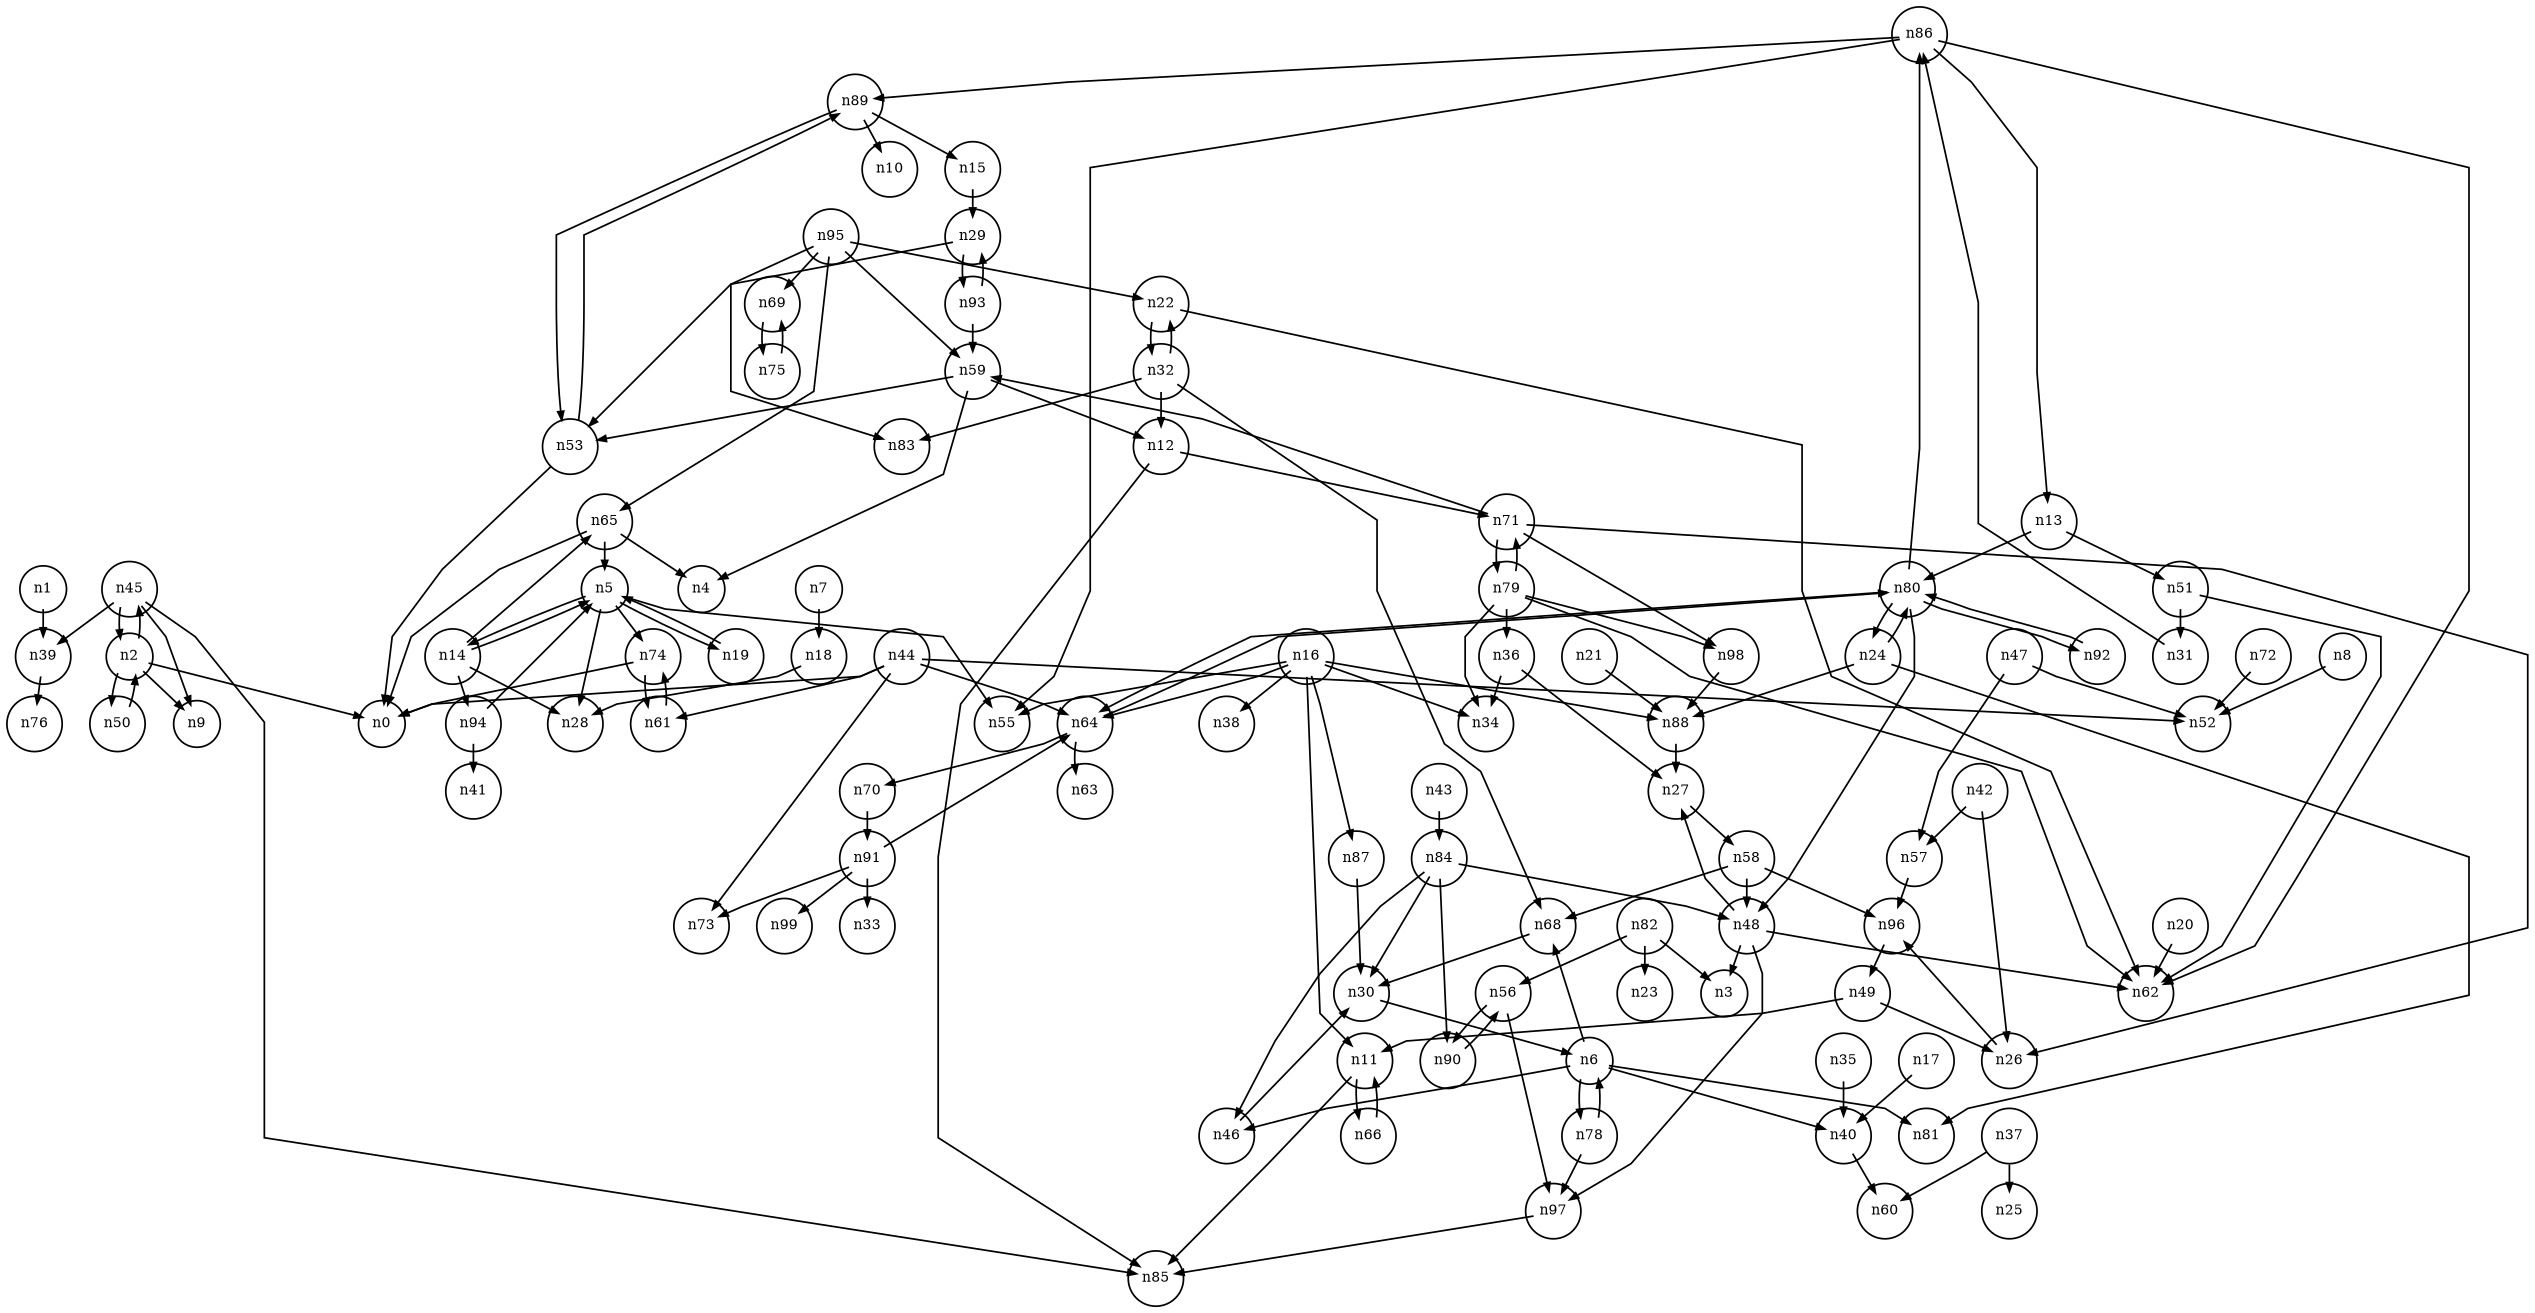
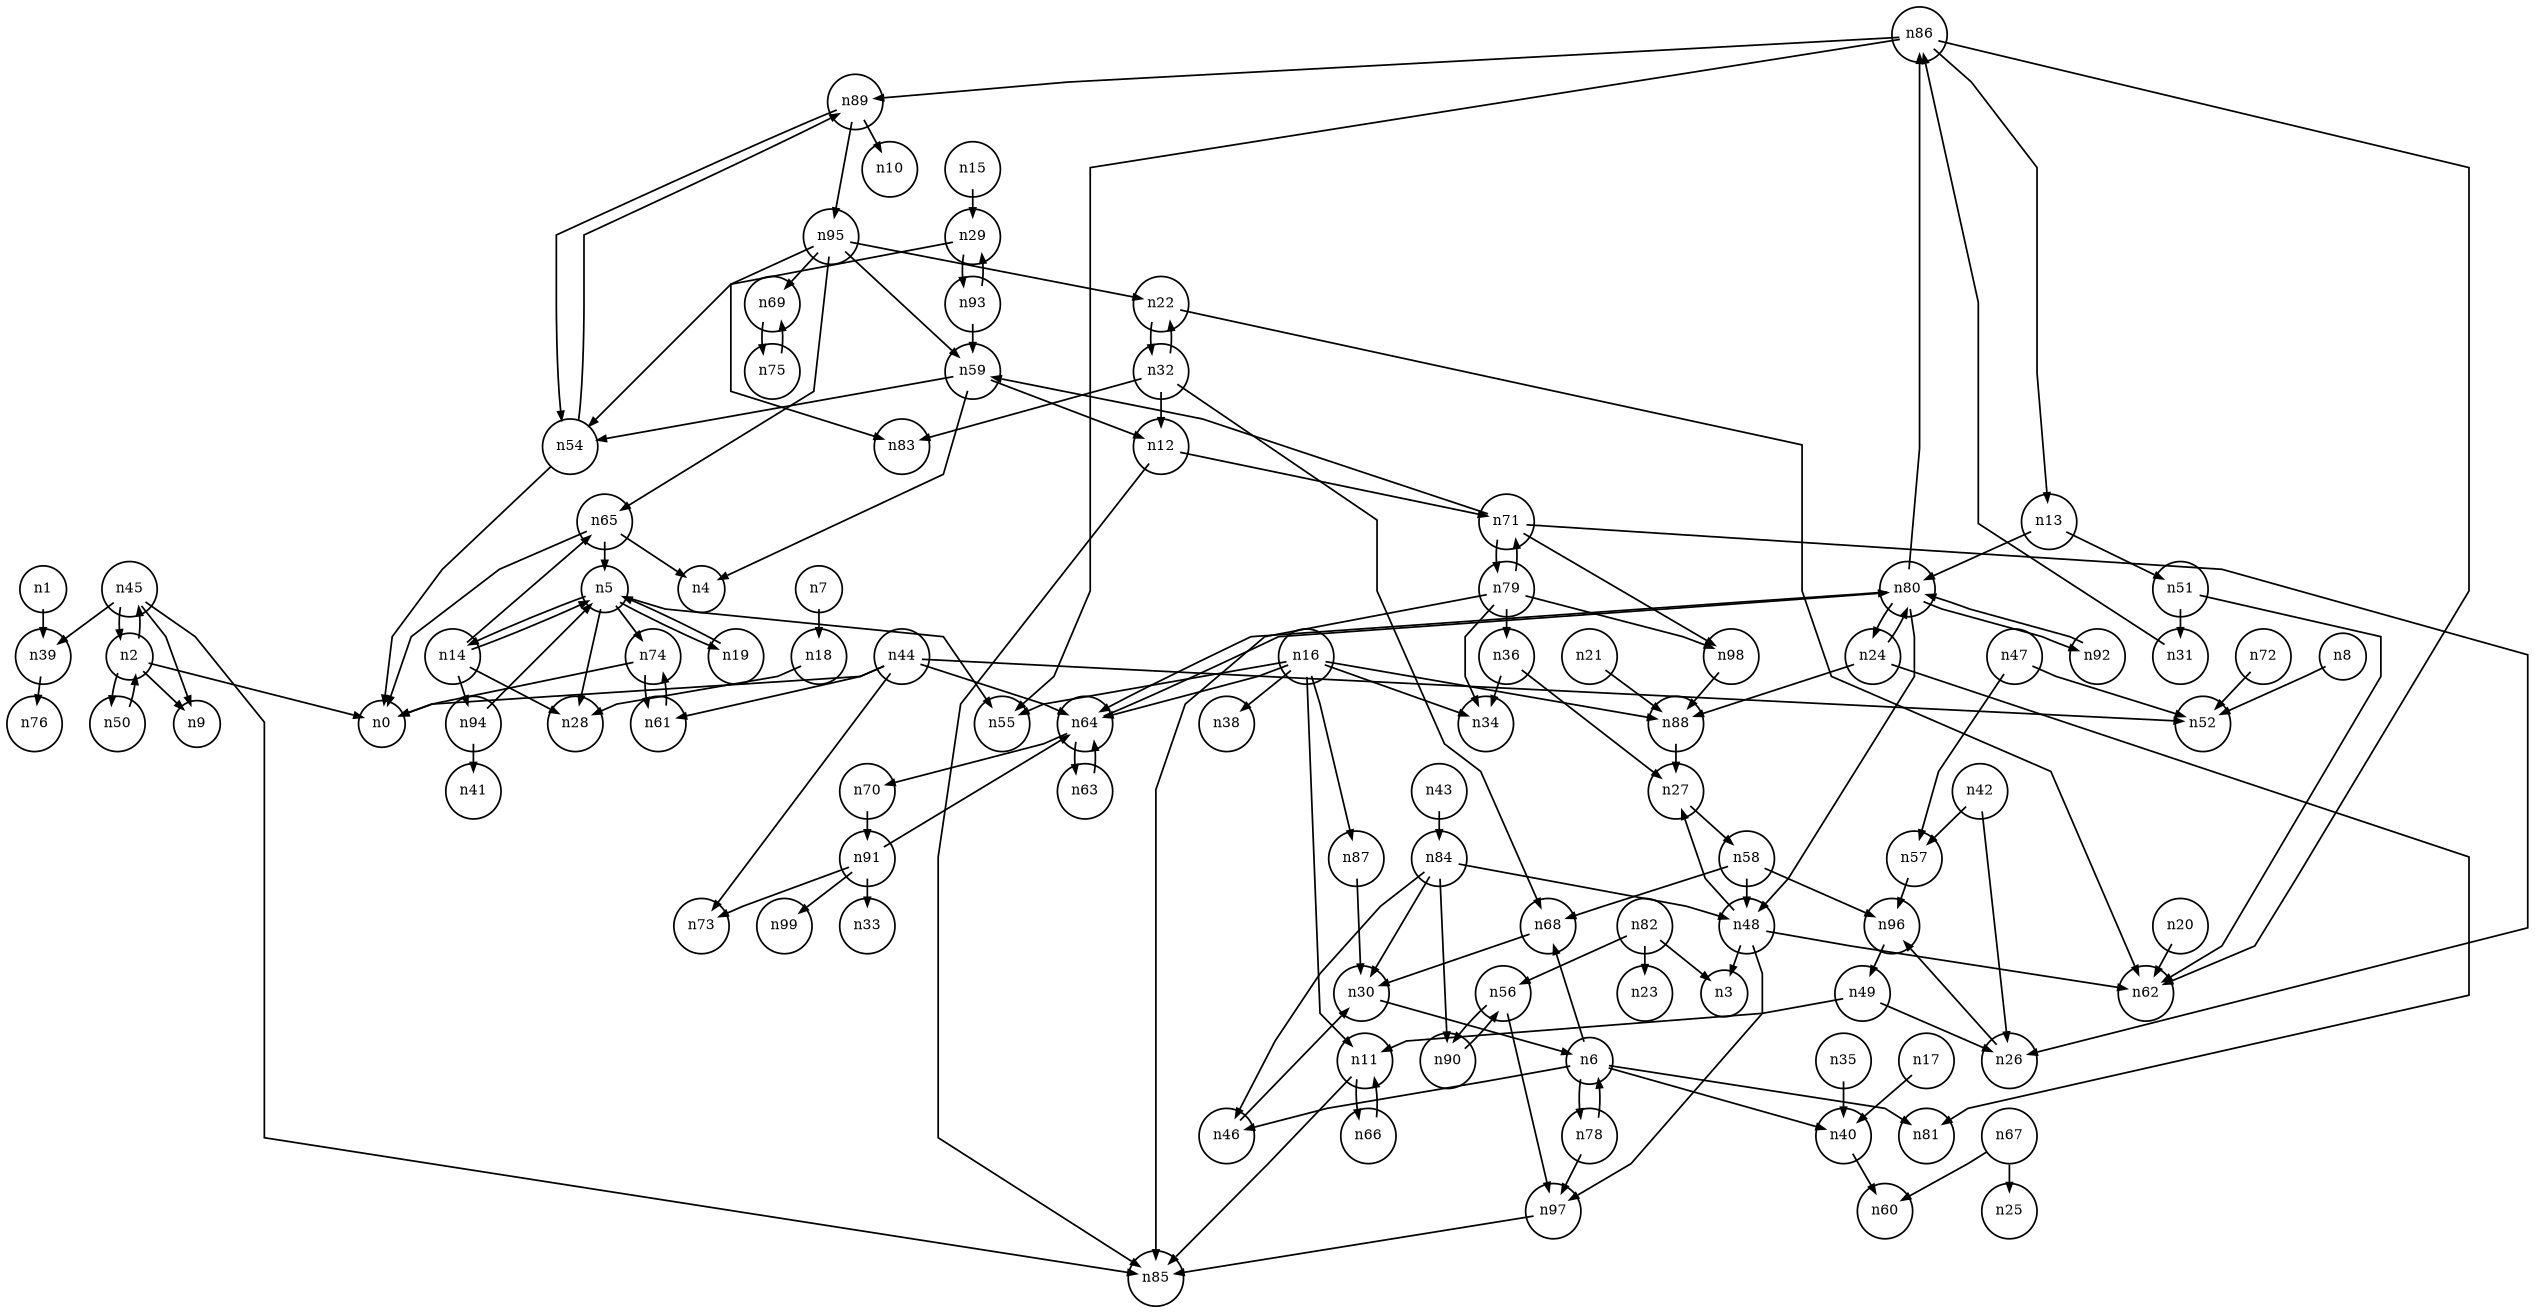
edge "n89" -> "n15": now "n89" -> "n95"
node "n53": label "n53" -> "n54"
edge "n79" -> "n62": now "n79" -> "n85"
edge "n63" -> "n64": added
node "n37": label "n37" -> "n67"
